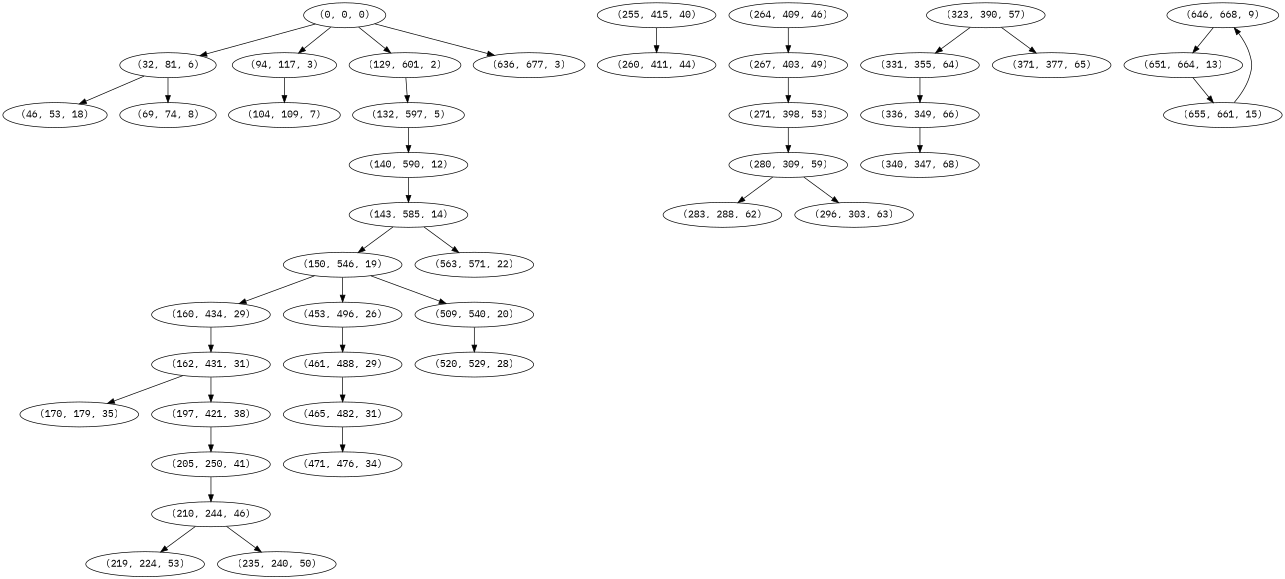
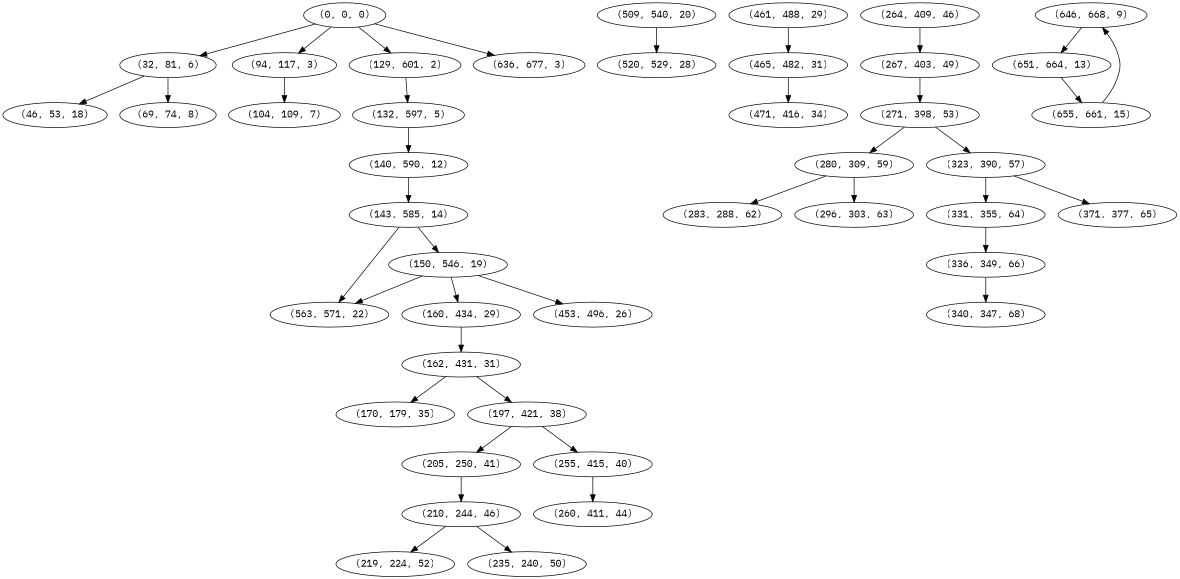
edge "(271, 398, 53)" -> "(323, 390, 57)": added
edge "(150, 546, 19)" -> "(509, 540, 20)": now "(150, 546, 19)" -> "(563, 571, 22)"
edge "(453, 496, 26)" -> "(461, 488, 29)": removed
edge "(197, 421, 38)" -> "(255, 415, 40)": added
node "(471, 476, 34)": label "(471, 476, 34)" -> "(471, 416, 34)"
node "(219, 224, 53)": label "(219, 224, 53)" -> "(219, 224, 52)"
